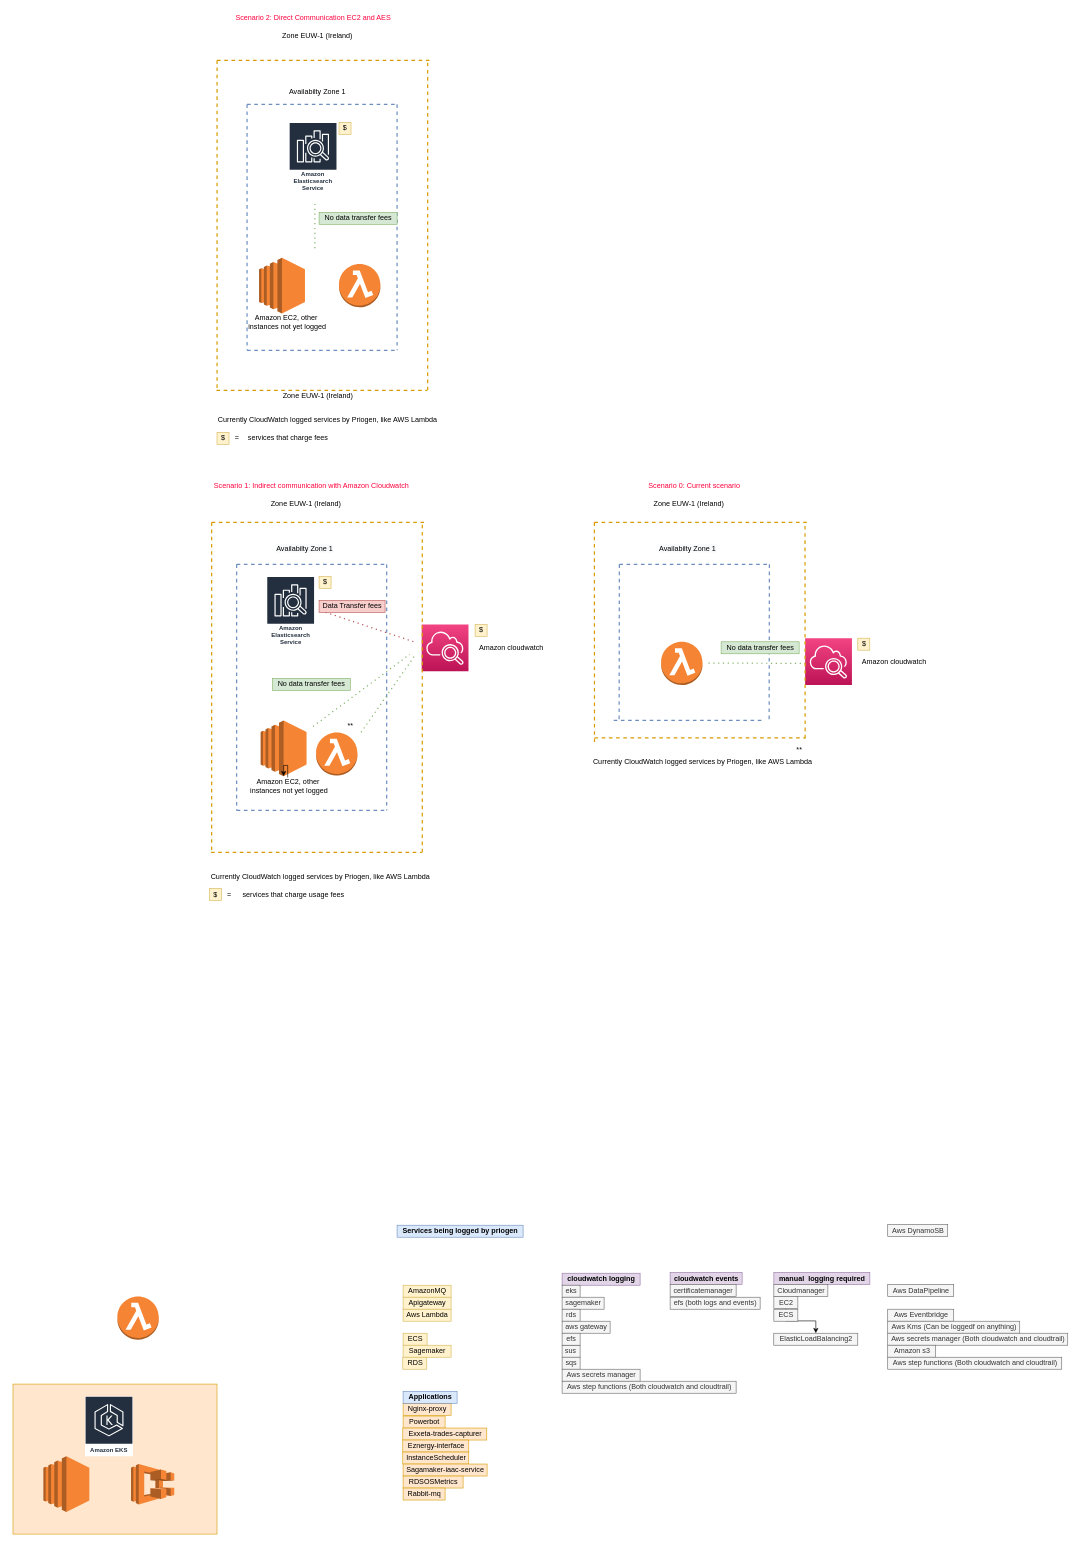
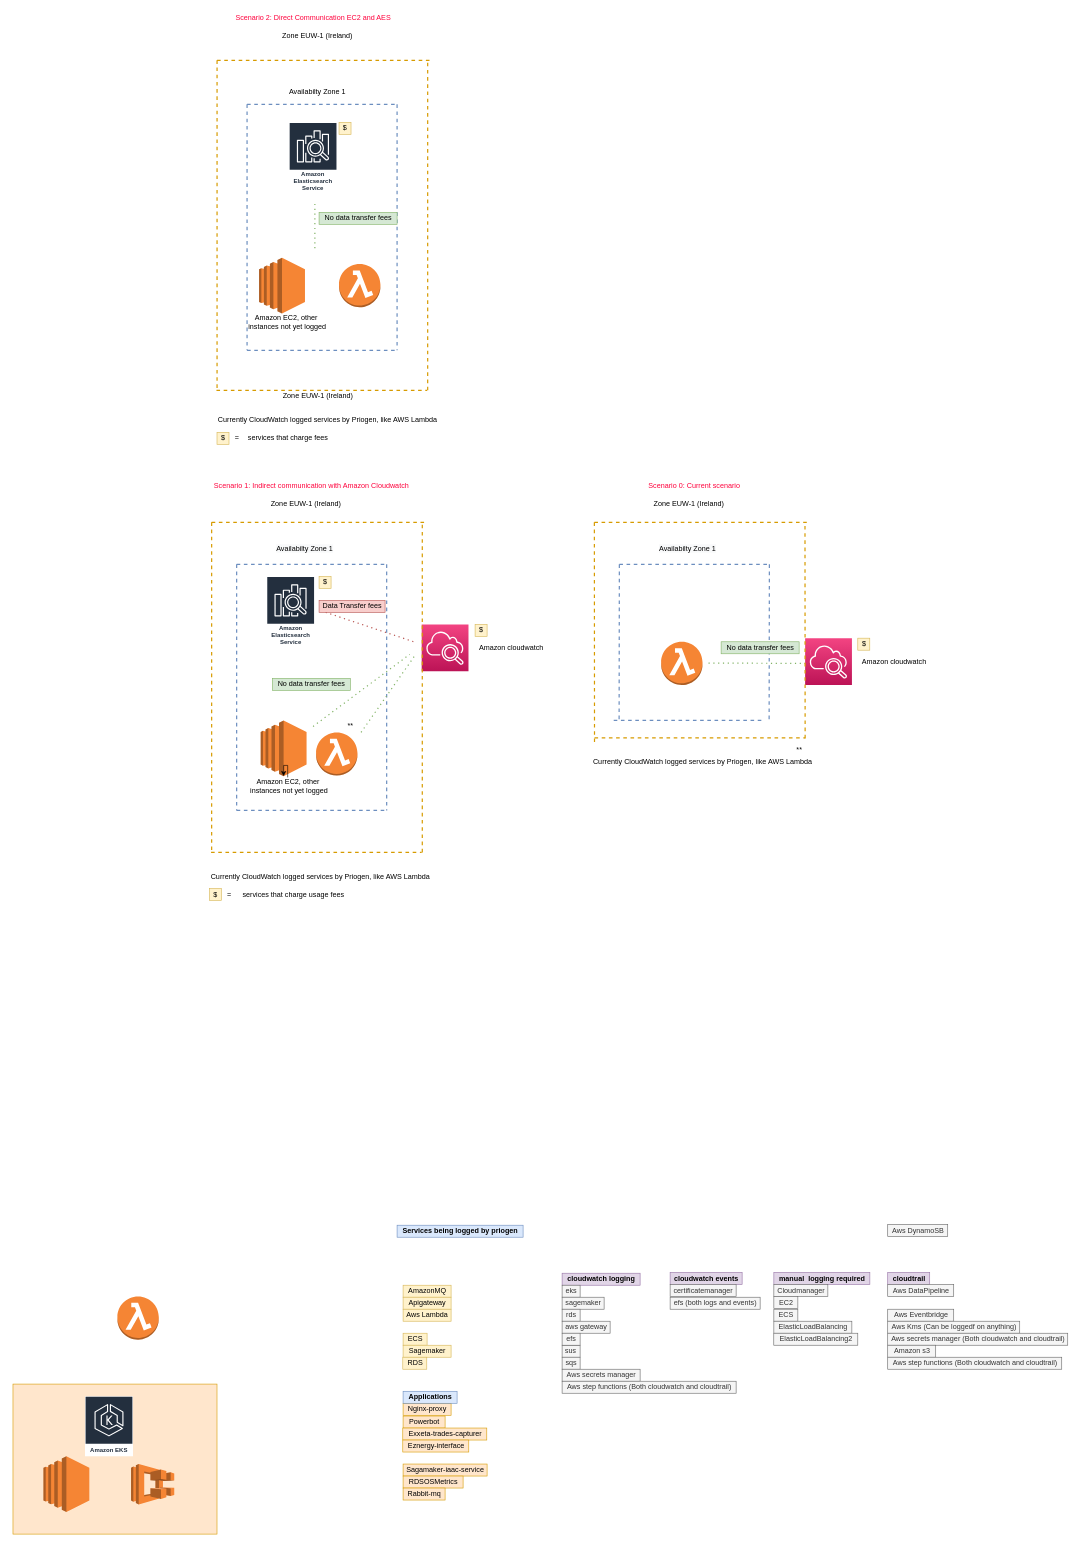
node "cloudtrail": added
edge "EC2" -> "ElasticLoadBalancing2": removed
node "ElasticLoadBalancing": added
node "InstanceScheduler": removed
